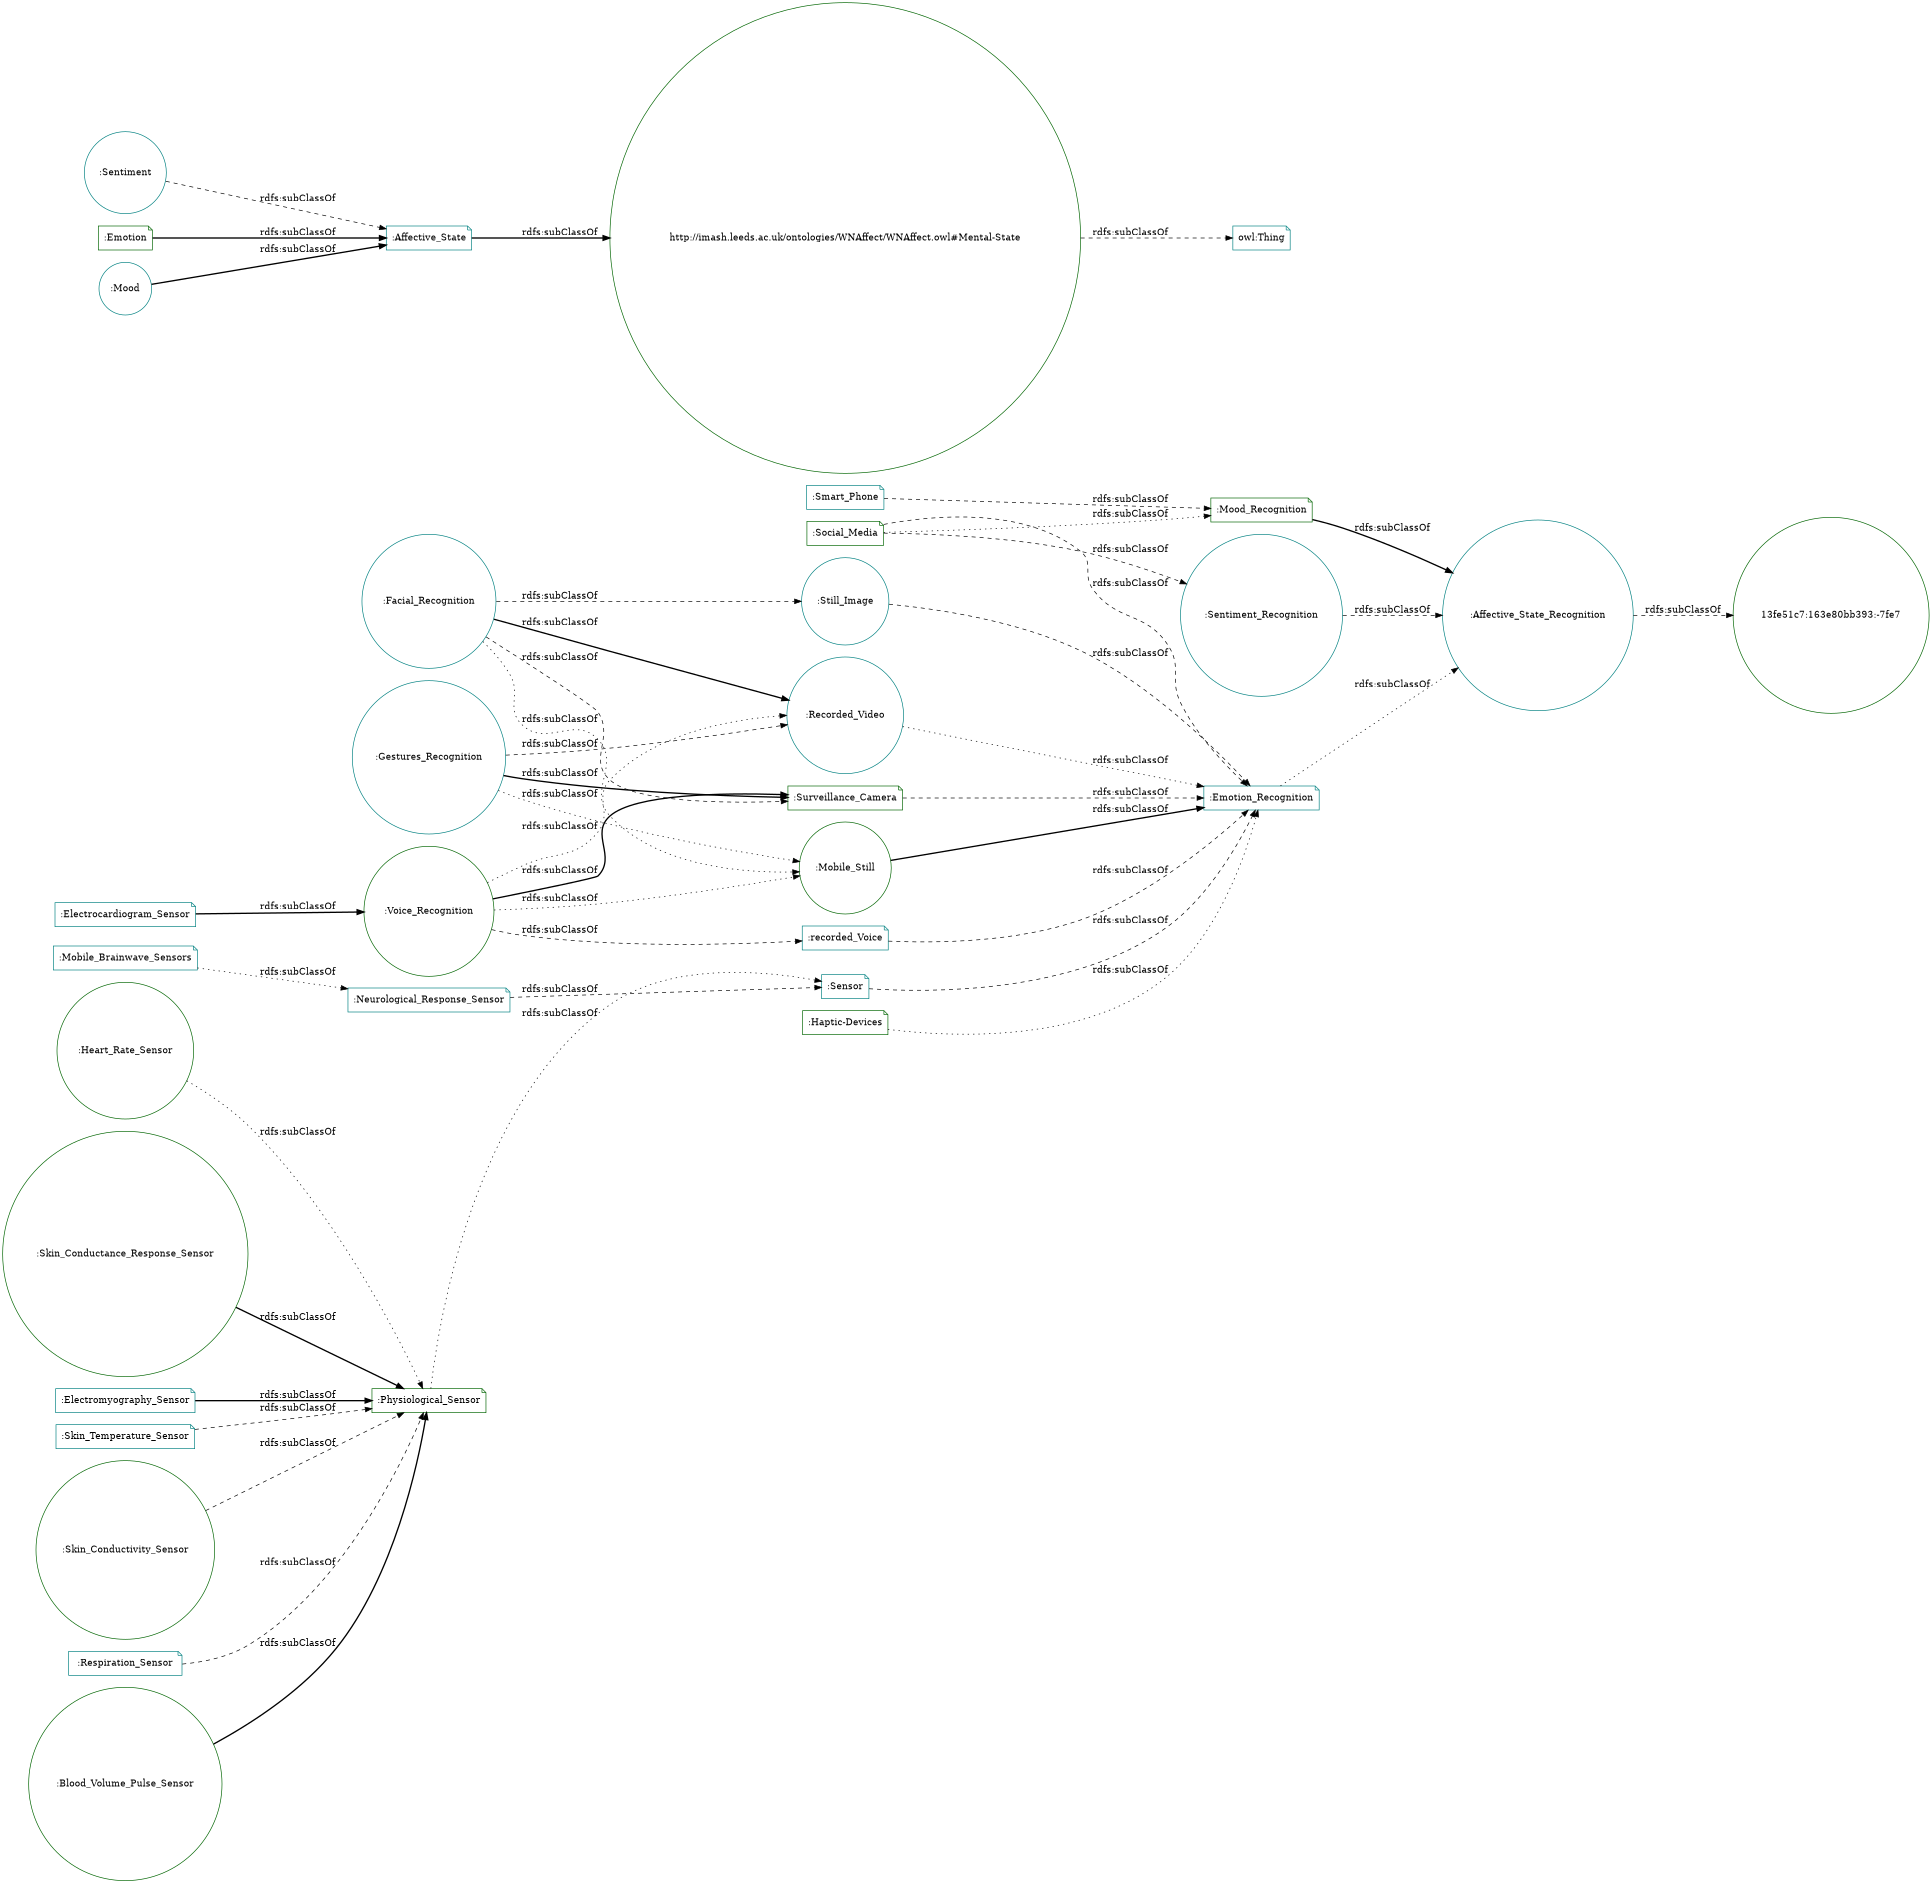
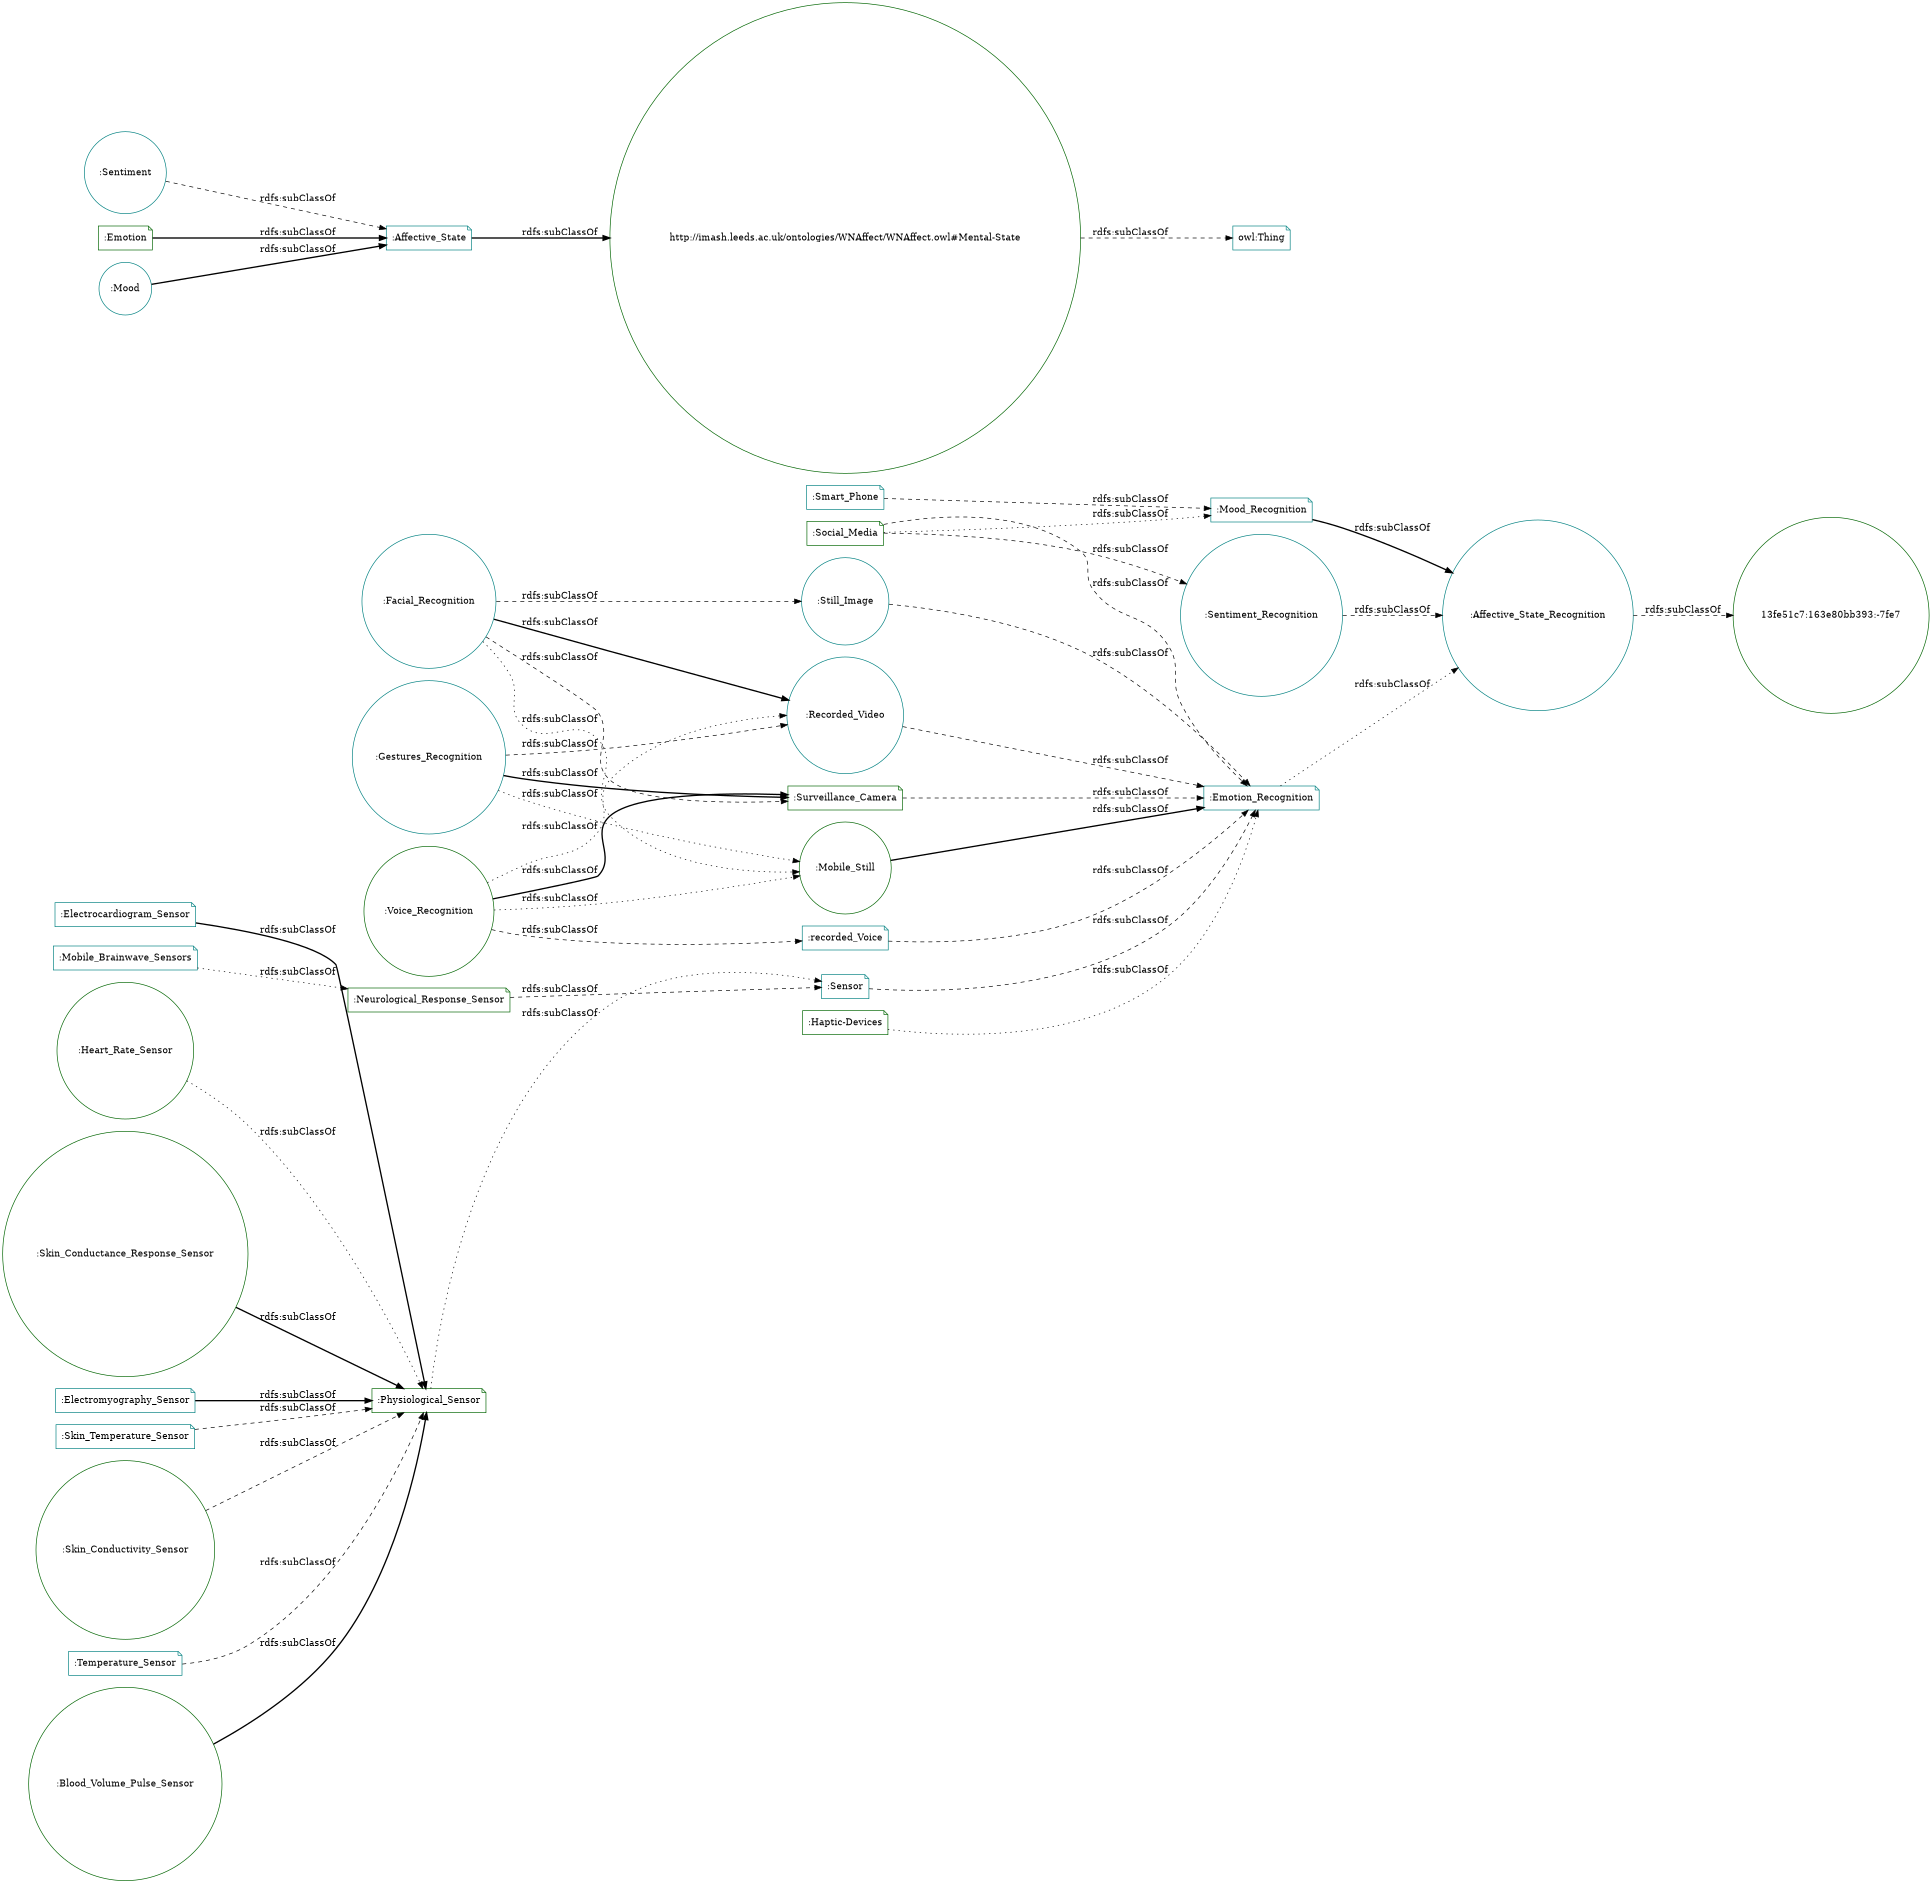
node ":Mood_Recognition": color darkgreen -> teal
edge ":Recorded_Video" -> ":Emotion_Recognition": style dotted -> dashed
edge ":Electrocardiogram_Sensor" -> ":Voice_Recognition": now ":Electrocardiogram_Sensor" -> ":Physiological_Sensor"
node ":Neurological_Response_Sensor": color teal -> darkgreen
node ":Respiration_Sensor": label ":Respiration_Sensor" -> ":Temperature_Sensor"
